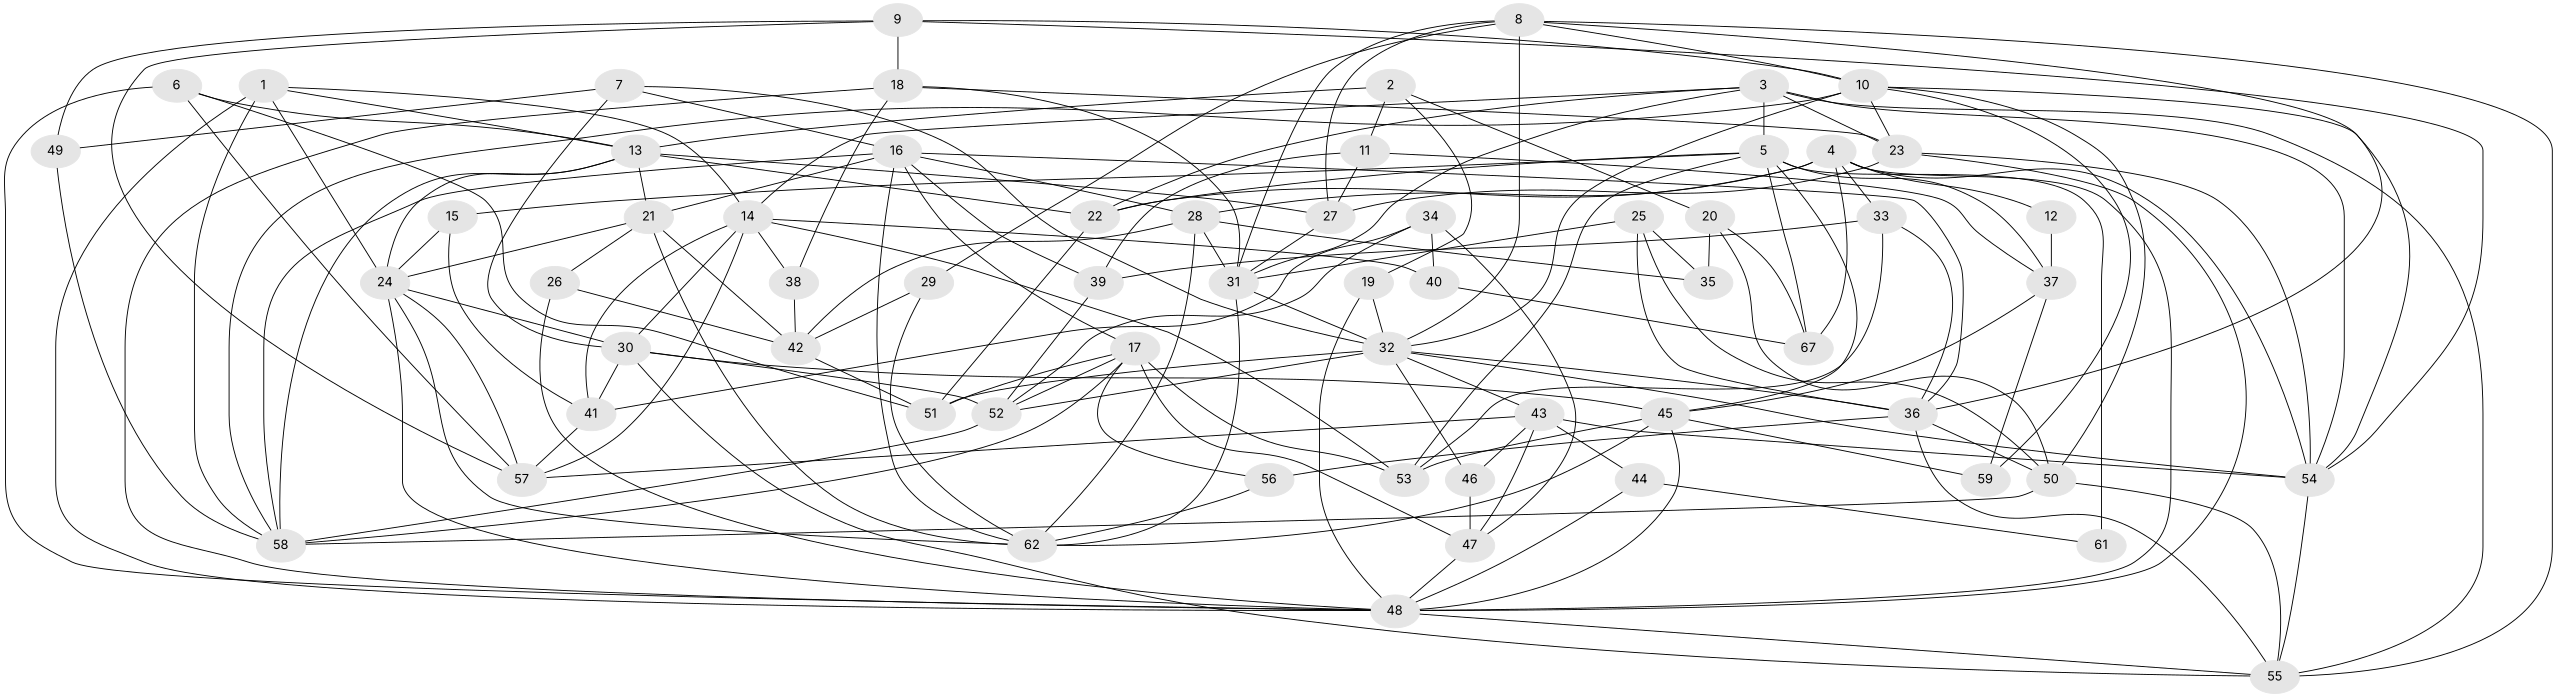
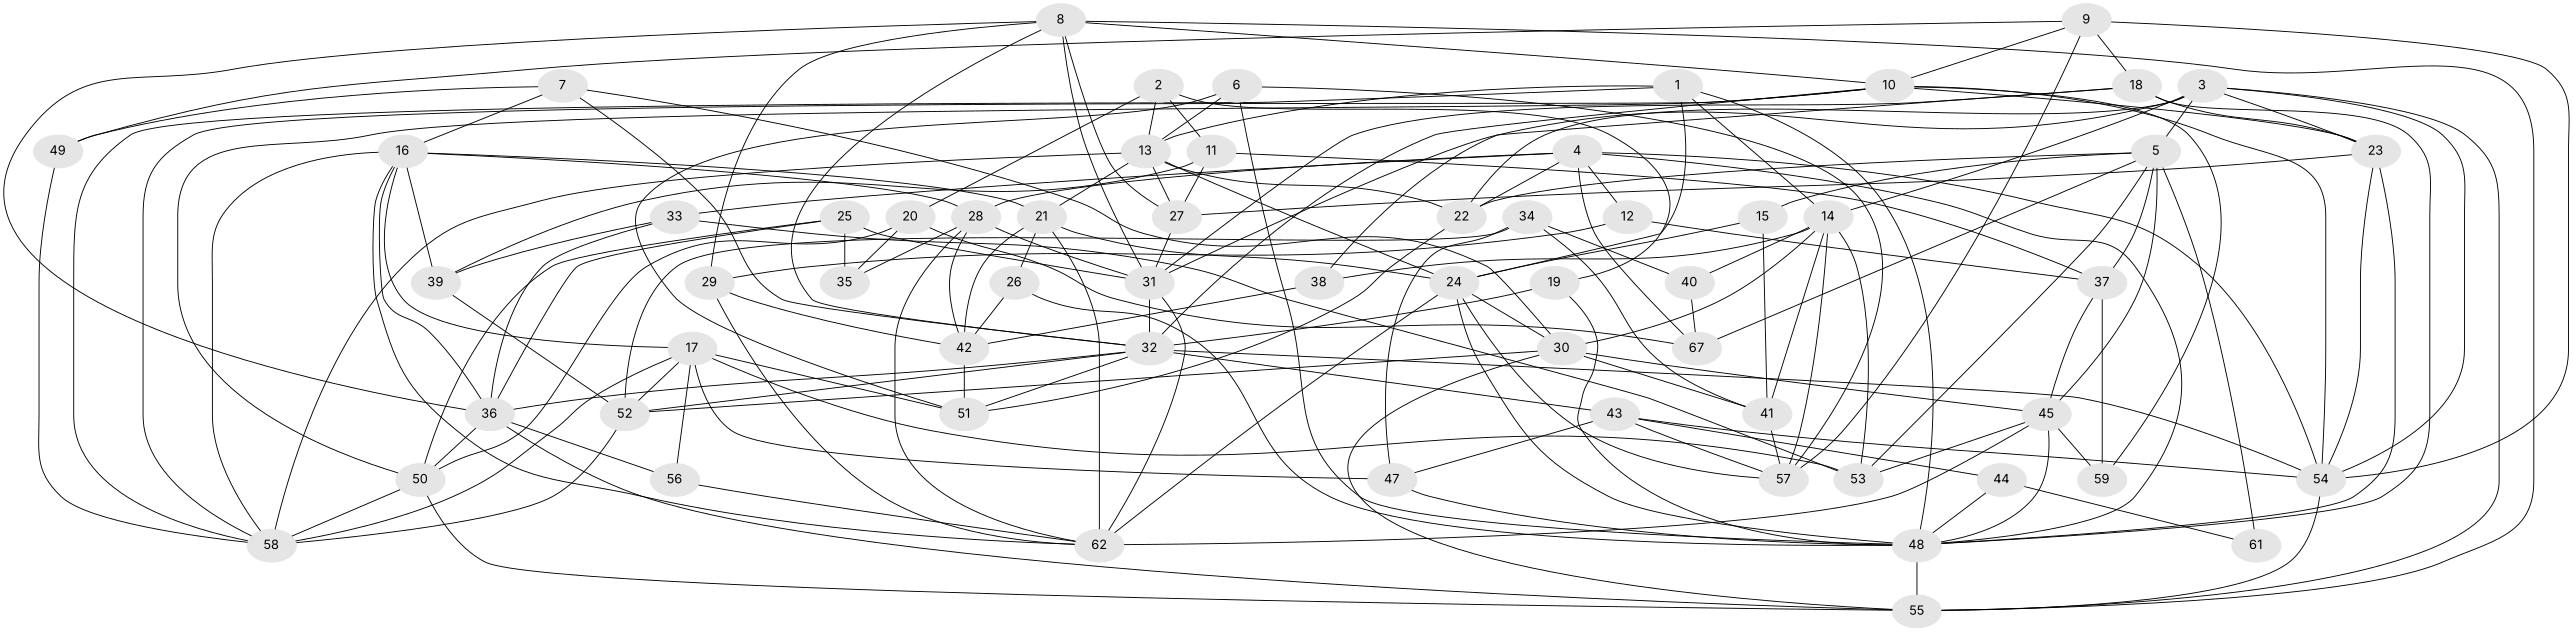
edge "12" -- "29": added
node "46": removed
